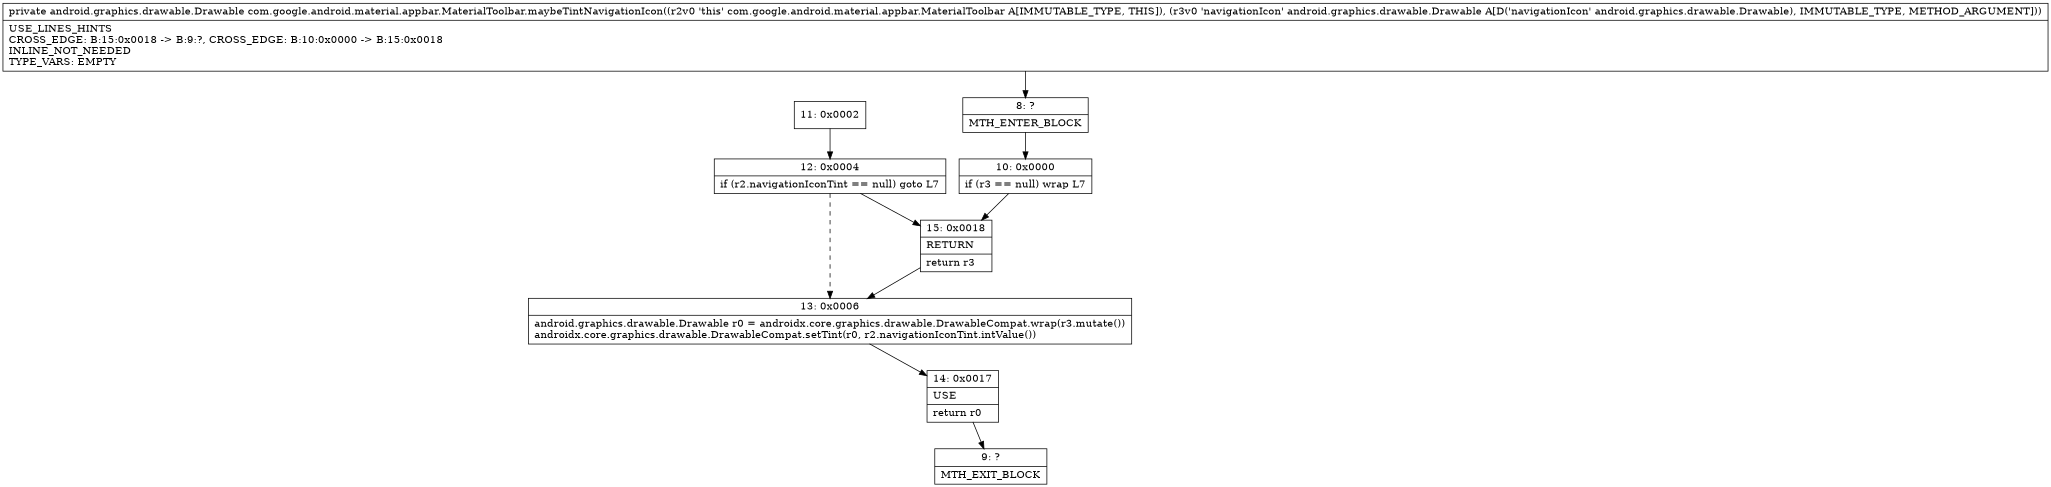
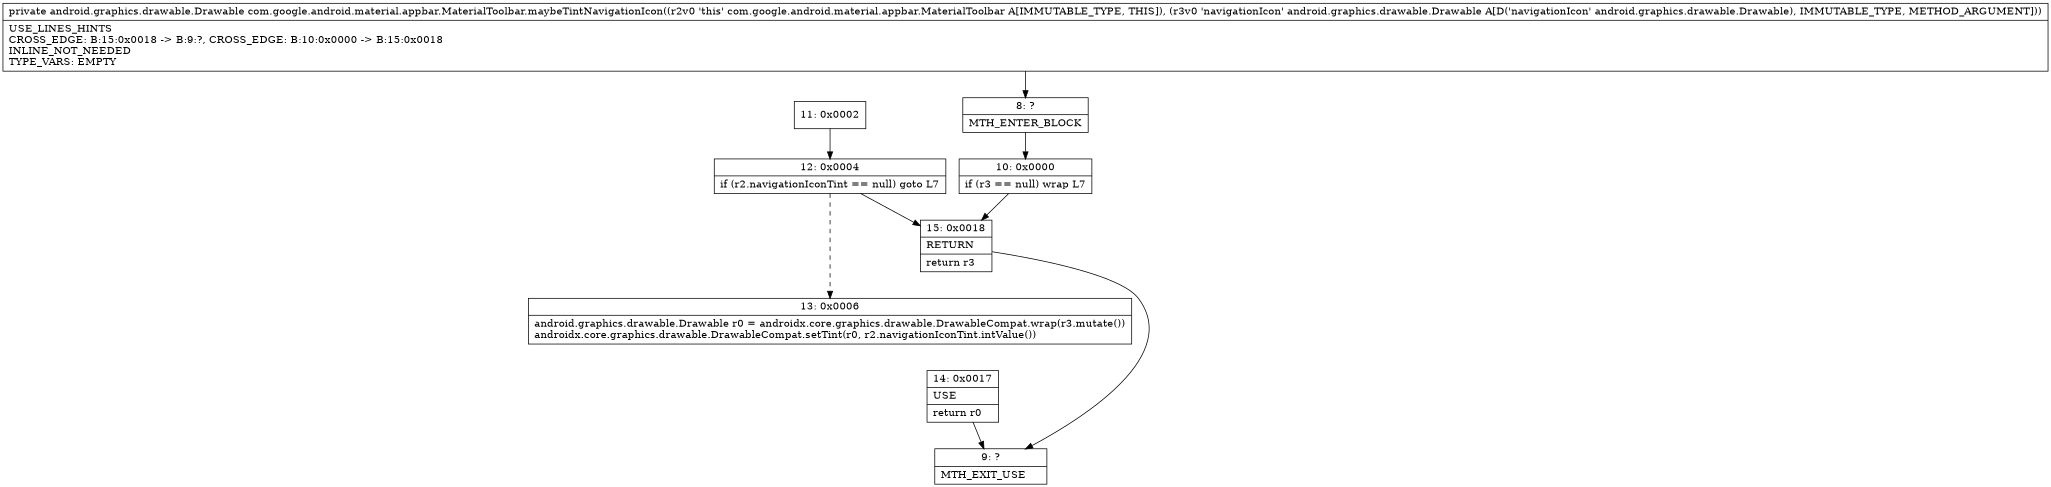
edge "15: 0x0018" -> "13: 0x0006": now "15: 0x0018" -> "9: ?"
edge "13: 0x0006" -> "14: 0x0017": removed
node "9: ?": text "MTH_EXIT_BLOCK" -> "MTH_EXIT_USE"
